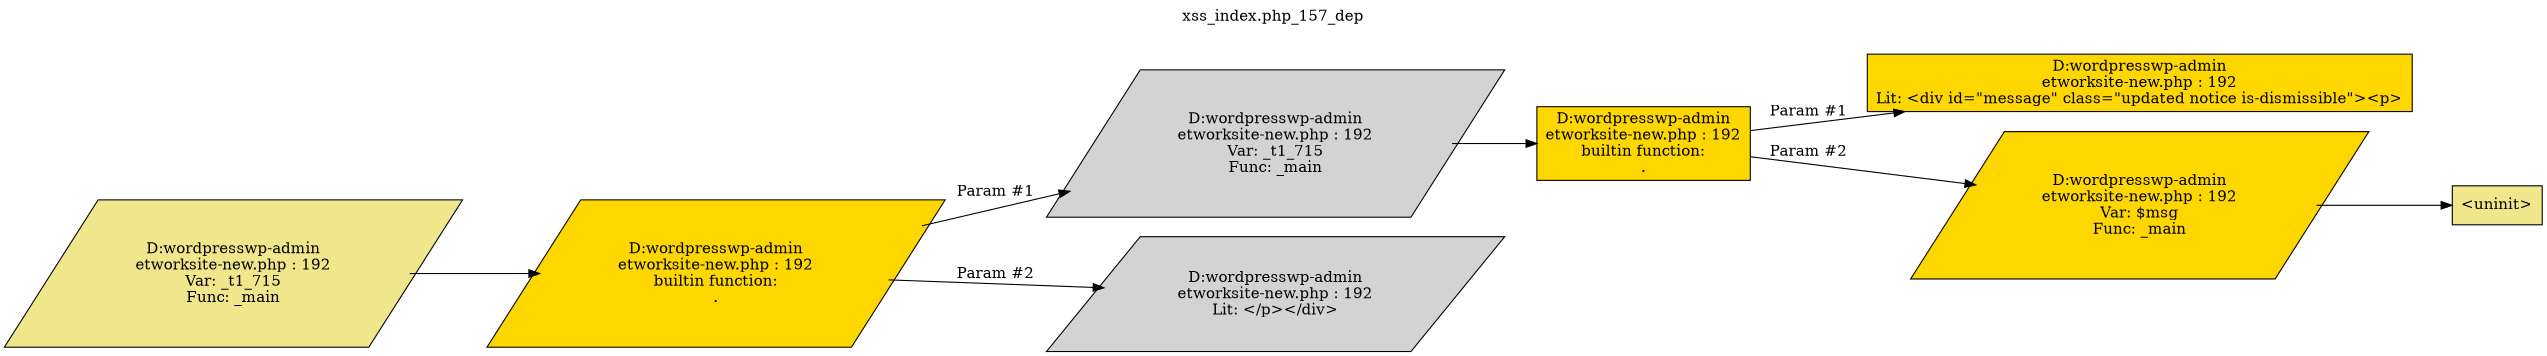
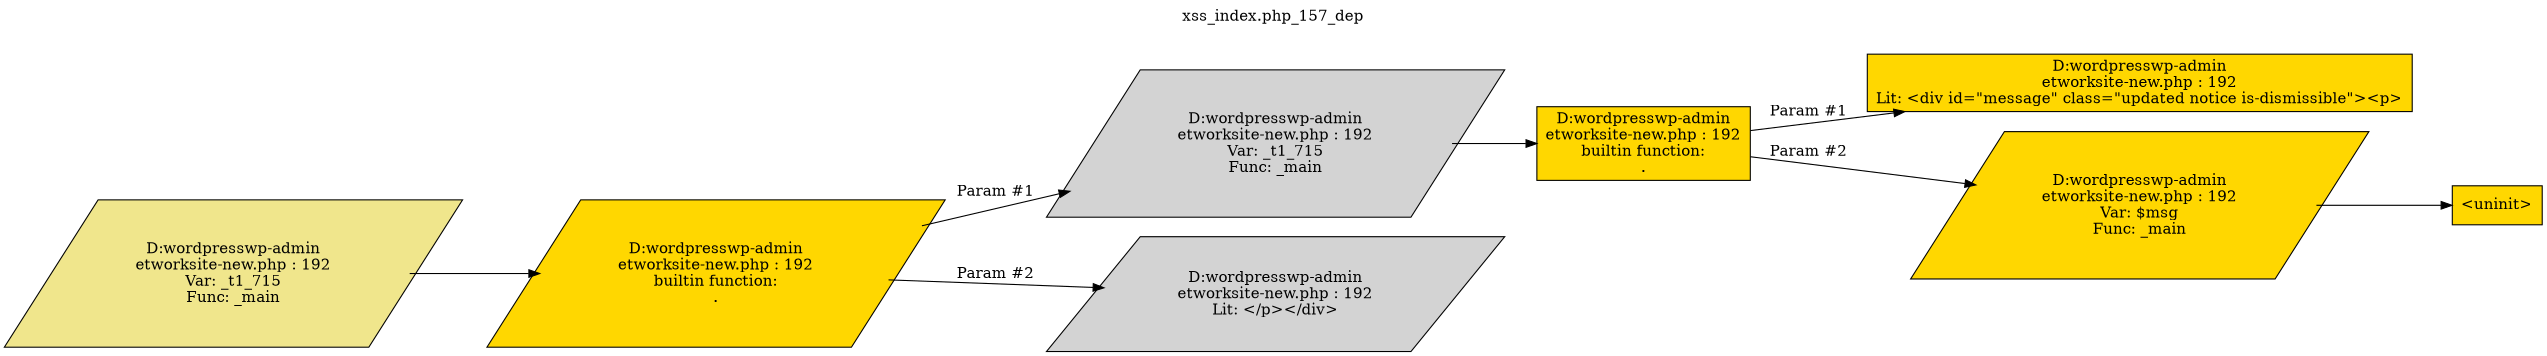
node "<uninit>": fillcolor khaki -> gold
